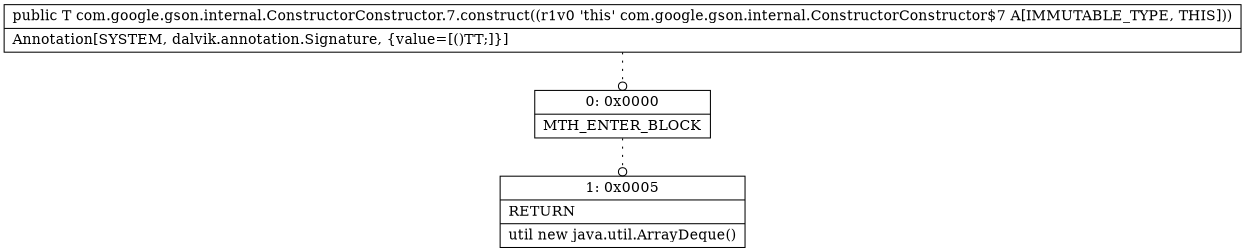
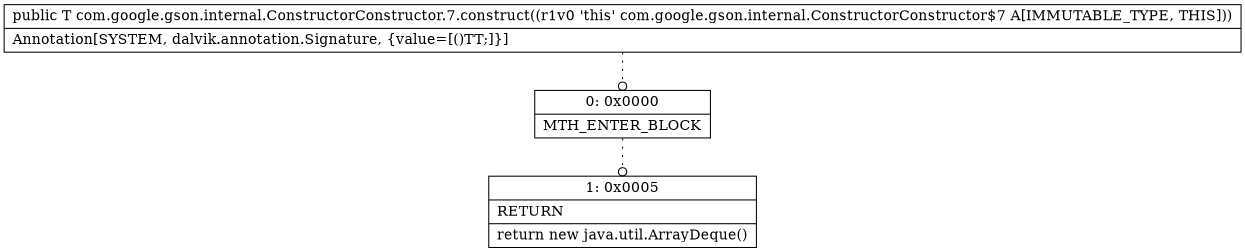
node "1: 0x0005": text "util new java.util.ArrayDeque()" -> "return new java.util.ArrayDeque()"
